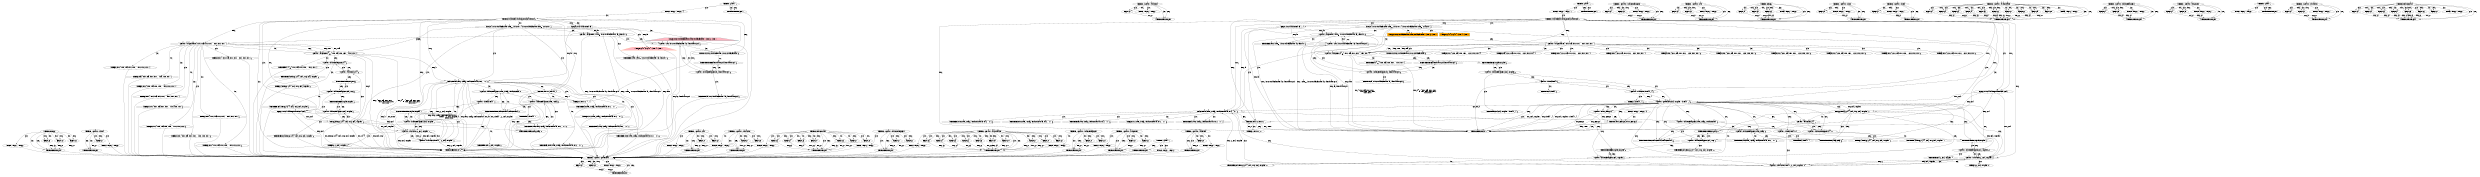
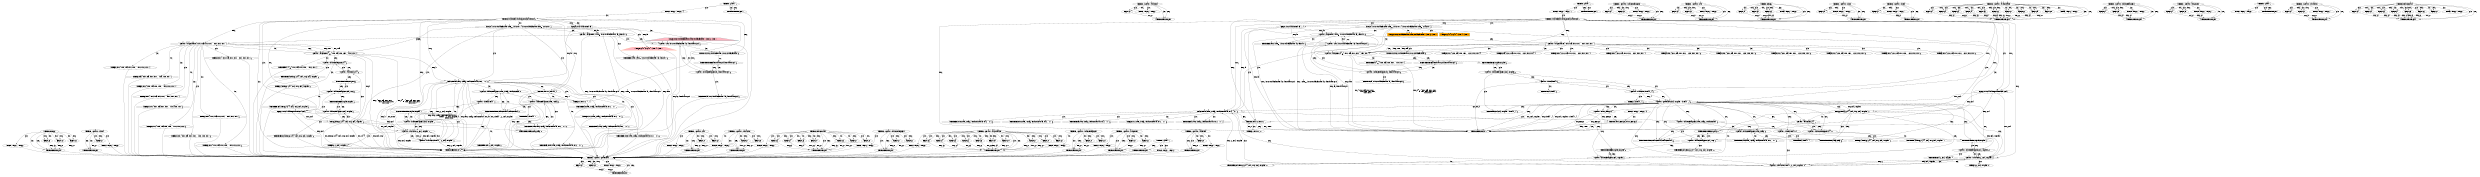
edge "(<operator>.greaterThan,cmd->msg_len > sizeof(b) - 4)" -> "(RETURN,return -EINVAL;,return -EINVAL;)": now "(<operator>.greaterThan,cmd->msg_len > sizeof(b) - 4)" -> "(IDENTIFIER,cmd,cmd->msg_len > sizeof(b) - 4)"
